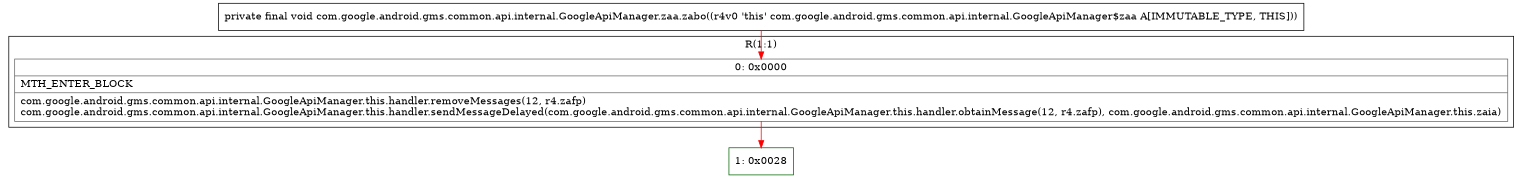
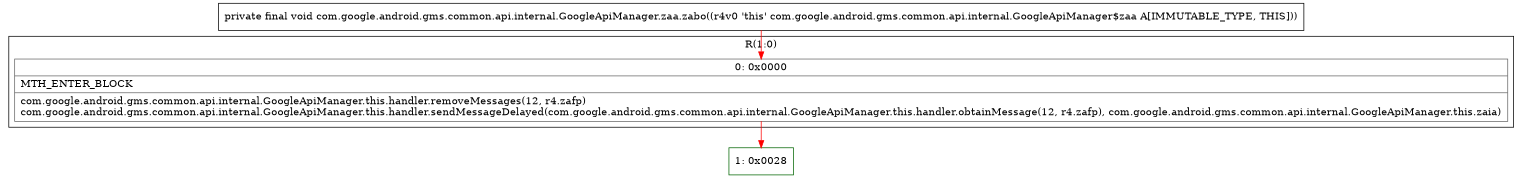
cluster "R(1:1)": label "R(1:1)" -> "R(1:0)"
